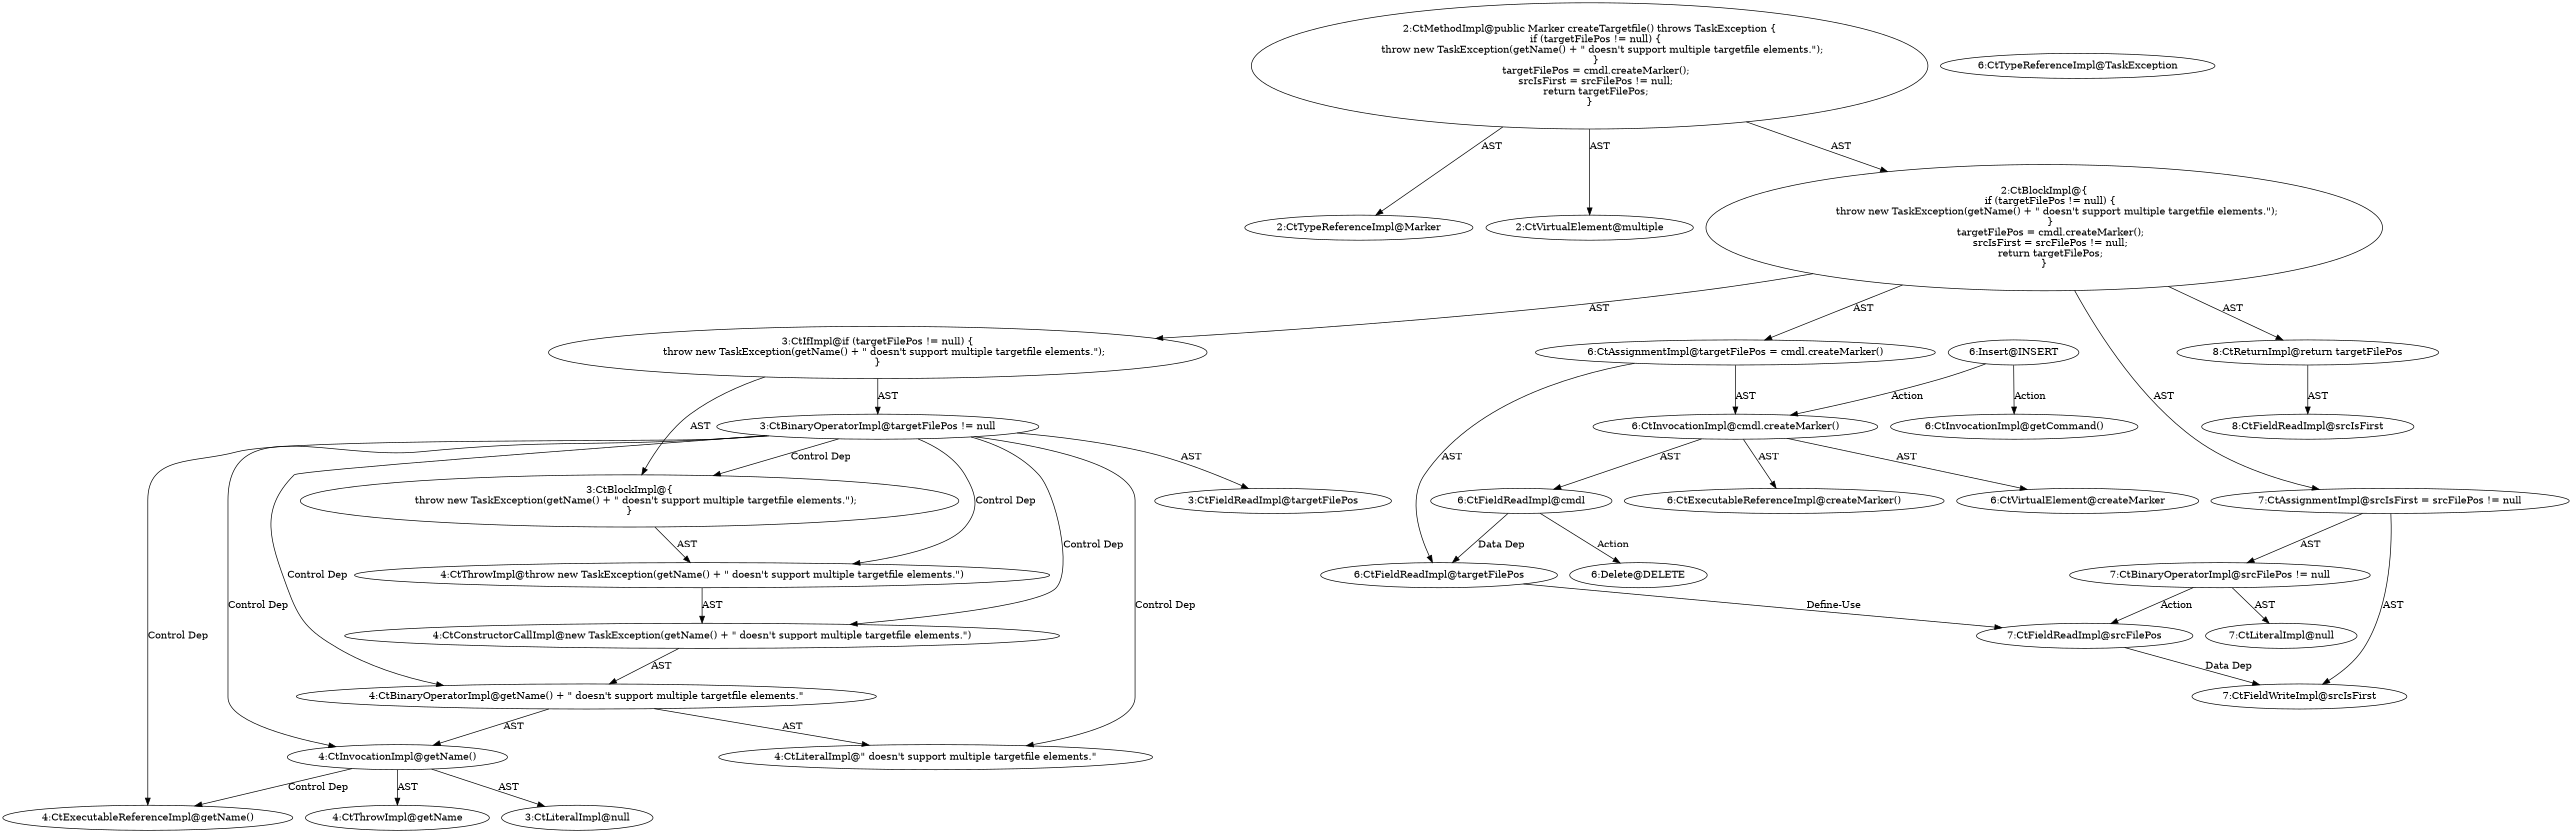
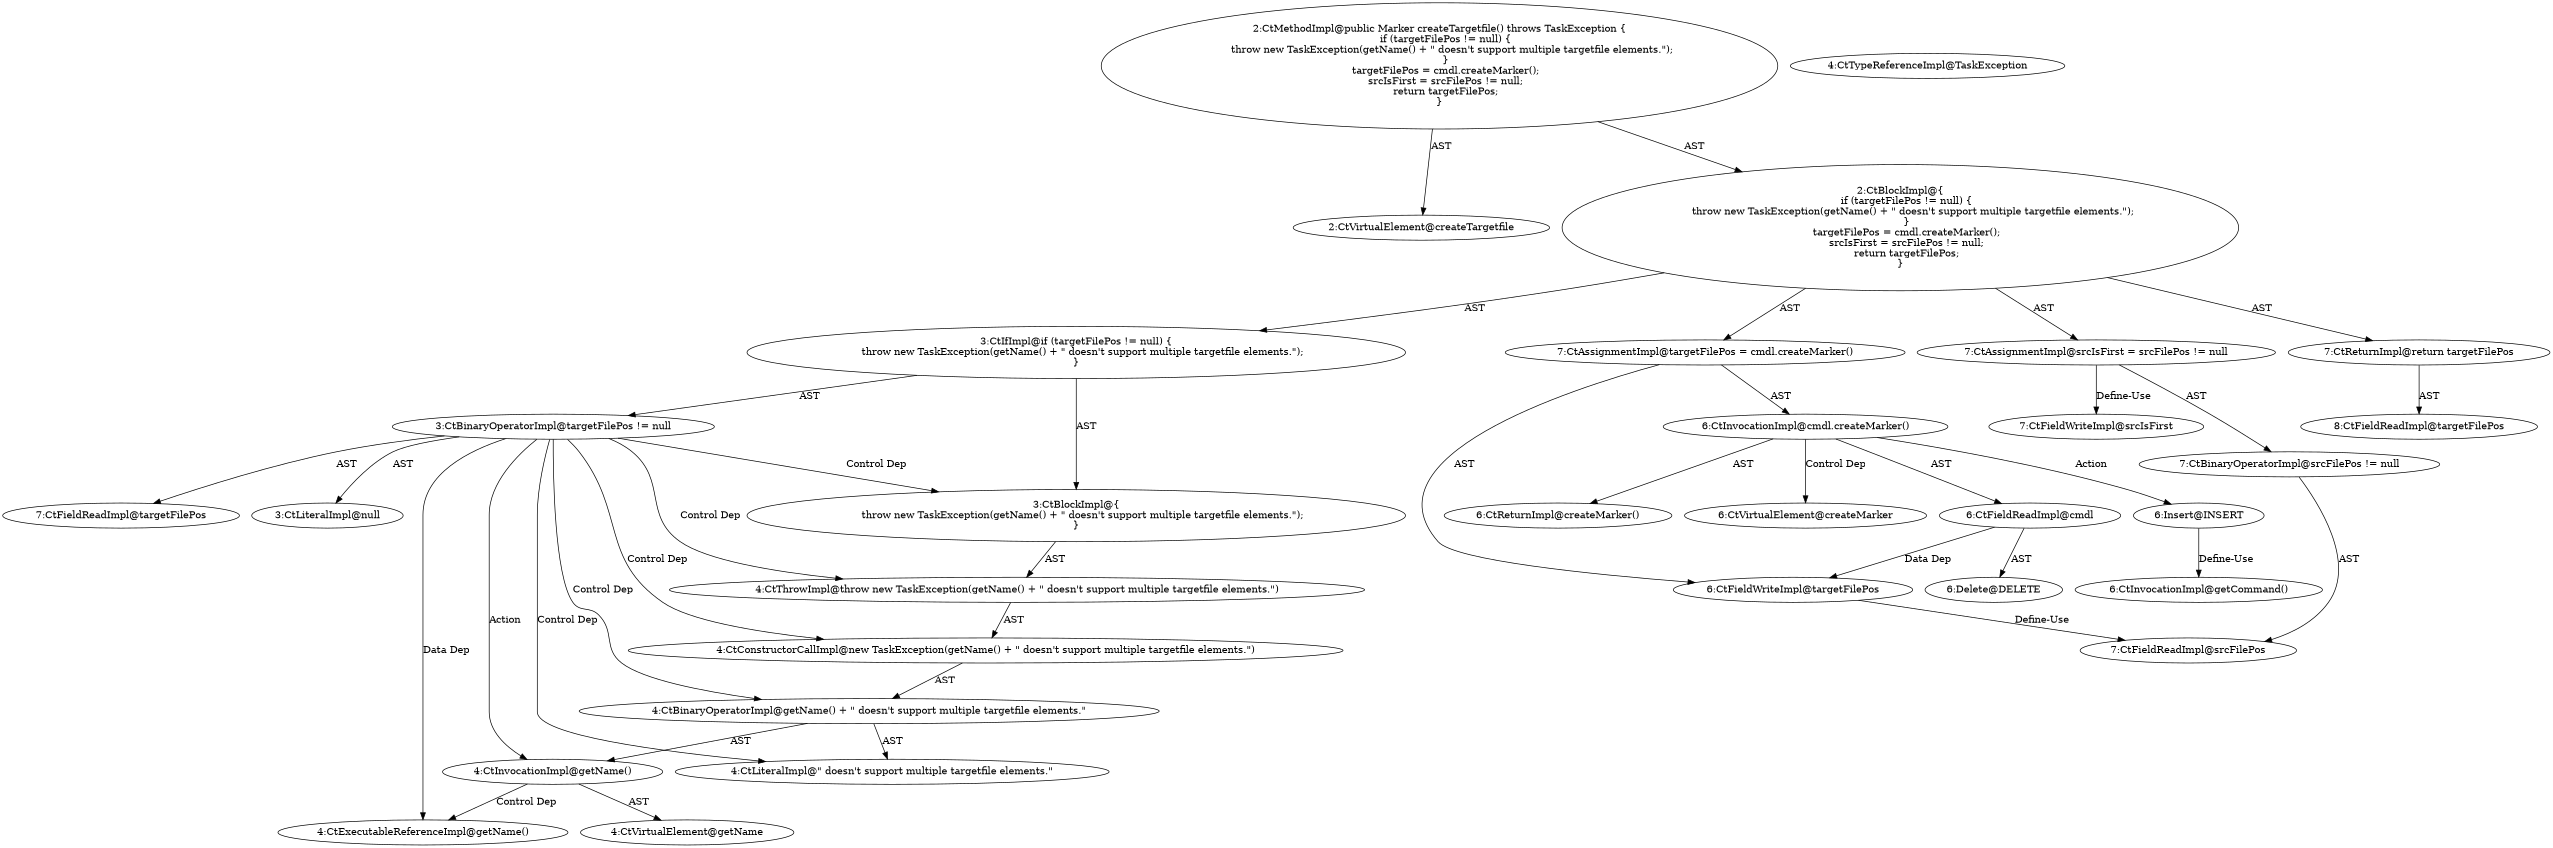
node "6:CtTypeReferenceImpl@TaskException": label "6:CtTypeReferenceImpl@TaskException" -> "4:CtTypeReferenceImpl@TaskException"
node "2:CtTypeReferenceImpl@Marker": removed
node "2:CtVirtualElement@multiple": label "2:CtVirtualElement@multiple" -> "2:CtVirtualElement@createTargetfile"
node "6:CtAssignmentImpl@targetFilePos = cmdl.createMarker()": label "6:CtAssignmentImpl@targetFilePos = cmdl.createMarker()" -> "7:CtAssignmentImpl@targetFilePos = cmdl.createMarker()"
node "8:CtReturnImpl@return targetFilePos": label "8:CtReturnImpl@return targetFilePos" -> "7:CtReturnImpl@return targetFilePos"
edge "6:Insert@INSERT" -> "6:CtInvocationImpl@cmdl.createMarker()": reversed
edge "6:Insert@INSERT" -> "6:CtInvocationImpl@getCommand()": label "Action" -> "Define-Use"
node "8:CtFieldReadImpl@srcIsFirst": label "8:CtFieldReadImpl@srcIsFirst" -> "8:CtFieldReadImpl@targetFilePos"
edge "6:CtInvocationImpl@cmdl.createMarker()" -> "6:CtVirtualElement@createMarker": label "AST" -> "Control Dep"
node "3:CtFieldReadImpl@targetFilePos": label "3:CtFieldReadImpl@targetFilePos" -> "7:CtFieldReadImpl@targetFilePos"
node "6:CtExecutableReferenceImpl@createMarker()": label "6:CtExecutableReferenceImpl@createMarker()" -> "6:CtReturnImpl@createMarker()"
edge "6:CtFieldReadImpl@cmdl" -> "6:Delete@DELETE": label "Action" -> "AST"
node "6:CtFieldReadImpl@targetFilePos": label "6:CtFieldReadImpl@targetFilePos" -> "6:CtFieldWriteImpl@targetFilePos"
edge "3:CtBinaryOperatorImpl@targetFilePos != null" -> "4:CtInvocationImpl@getName()": label "Control Dep" -> "Action"
edge "7:CtBinaryOperatorImpl@srcFilePos != null" -> "7:CtFieldReadImpl@srcFilePos": label "Action" -> "AST"
edge "7:CtAssignmentImpl@srcIsFirst = srcFilePos != null" -> "7:CtFieldWriteImpl@srcIsFirst": label "AST" -> "Define-Use"
edge "3:CtBinaryOperatorImpl@targetFilePos != null" -> "4:CtExecutableReferenceImpl@getName()": label "Control Dep" -> "Data Dep"
node "7:CtLiteralImpl@null": removed
edge "7:CtFieldReadImpl@srcFilePos" -> "7:CtFieldWriteImpl@srcIsFirst": removed, label "Data Dep"
edge "4:CtInvocationImpl@getName()" -> "3:CtLiteralImpl@null": now "3:CtBinaryOperatorImpl@targetFilePos != null" -> "3:CtLiteralImpl@null"
node "4:CtThrowImpl@getName": label "4:CtThrowImpl@getName" -> "4:CtVirtualElement@getName"
